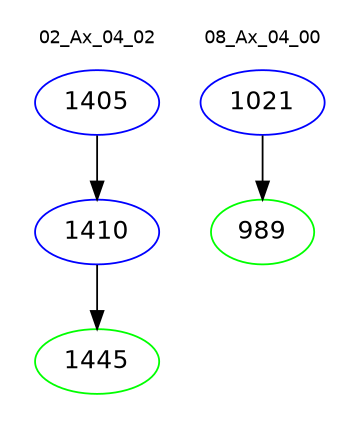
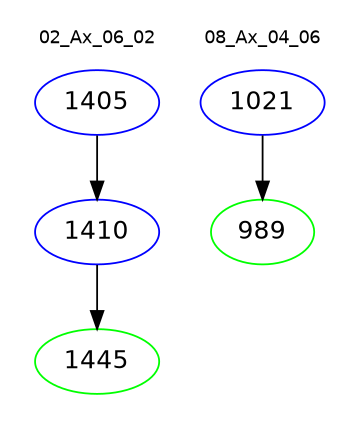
cluster "02_Ax_04_02": label "02_Ax_04_02" -> "02_Ax_06_02"
cluster "08_Ax_04_00": label "08_Ax_04_00" -> "08_Ax_04_06"
